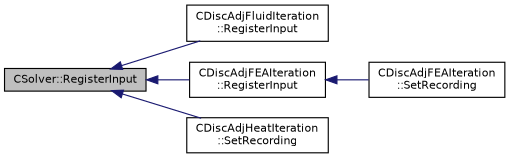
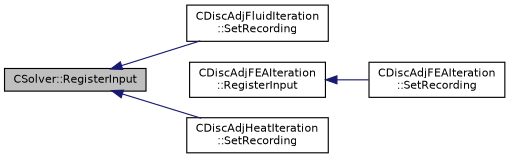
node "CDiscAdjFluidIteration ::RegisterInput": label "CDiscAdjFluidIteration ::RegisterInput" -> "CDiscAdjFluidIteration ::SetRecording"
edge "CDiscAdjFEAIteration ::RegisterInput" -> "CSolver::RegisterInput": removed
